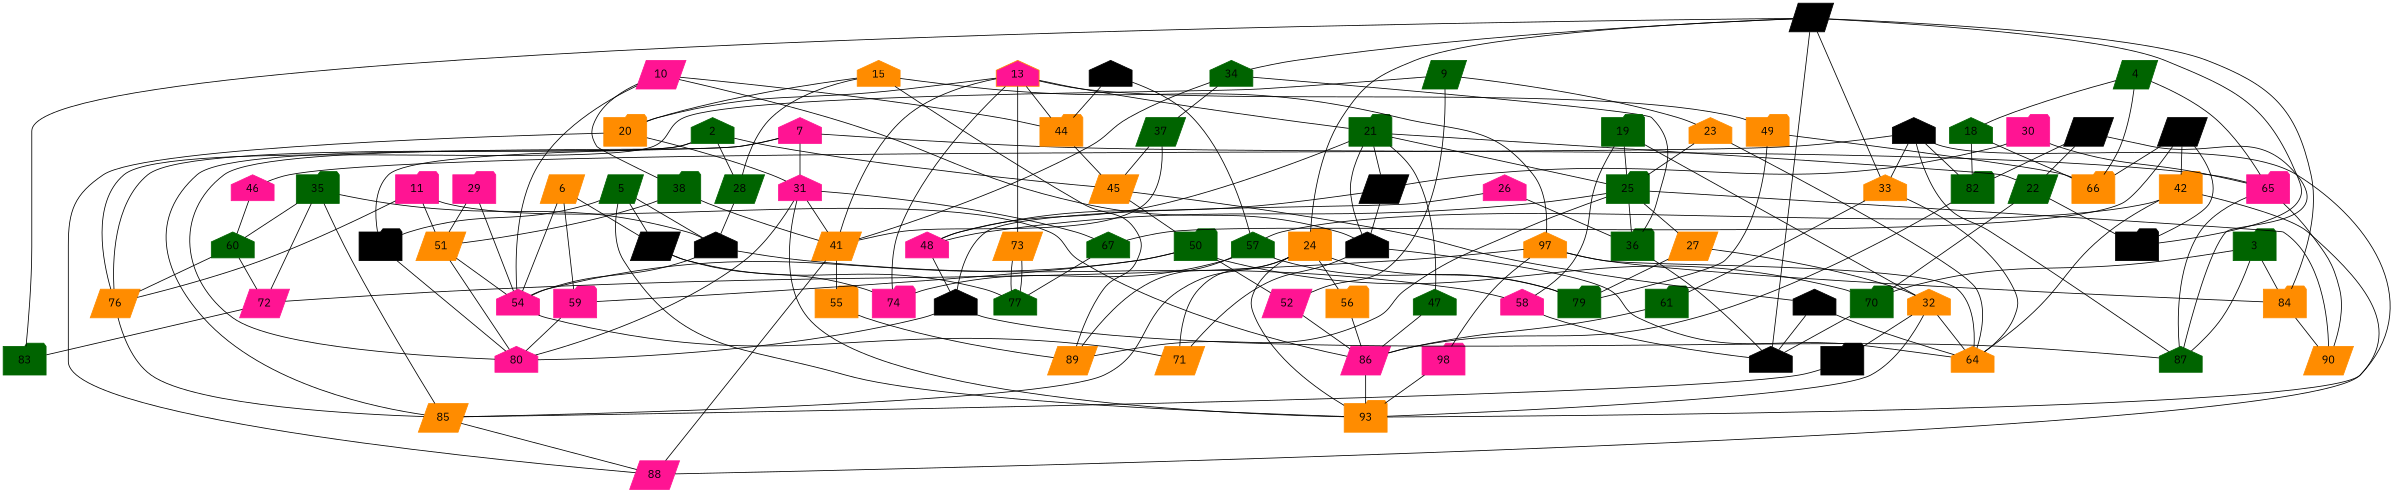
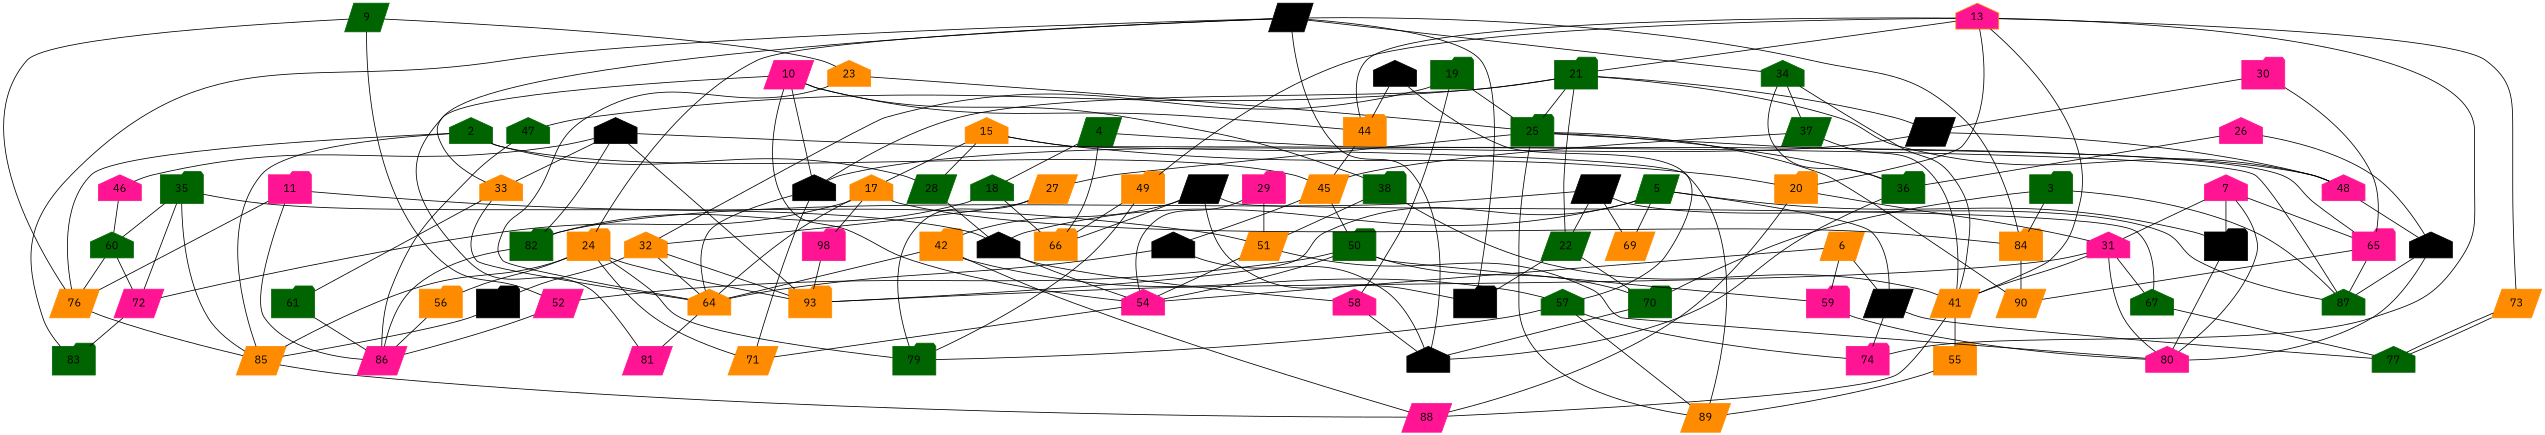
node "97": label "97" -> "17"
node "69": added
node "81": added
edge "86" -- "93": removed
